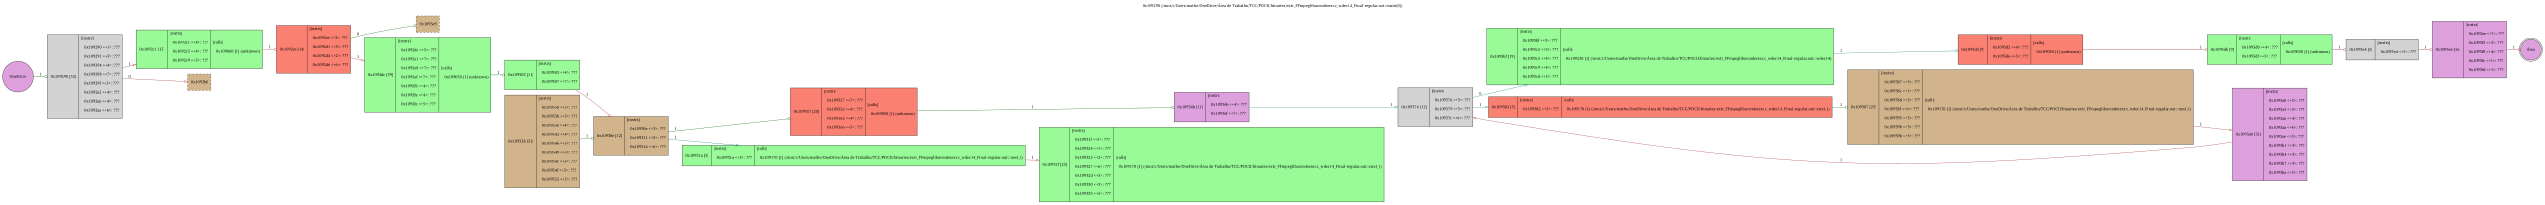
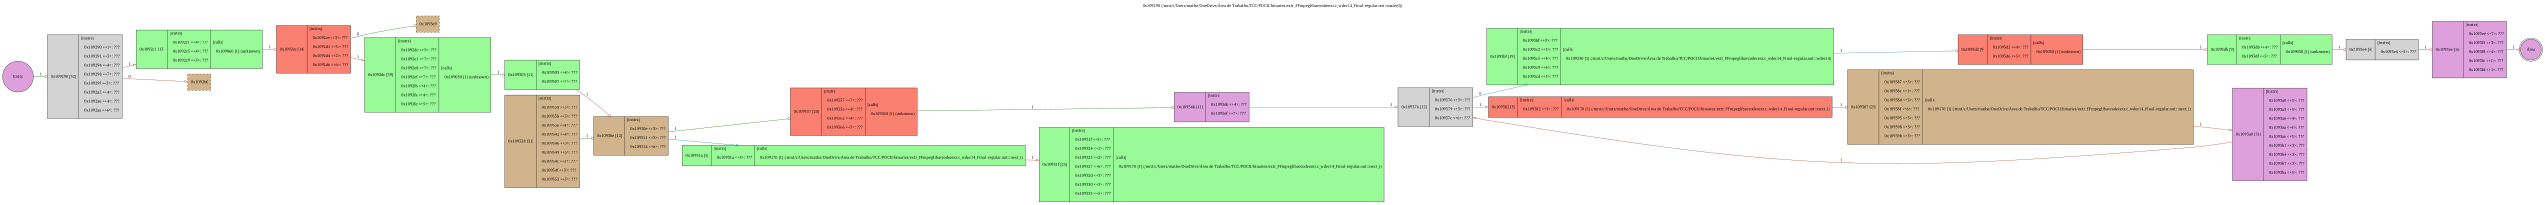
node "OneDrive": label "OneDrive" -> "Entry"
